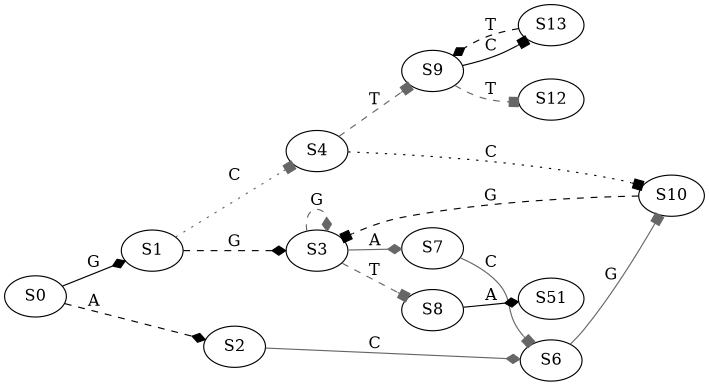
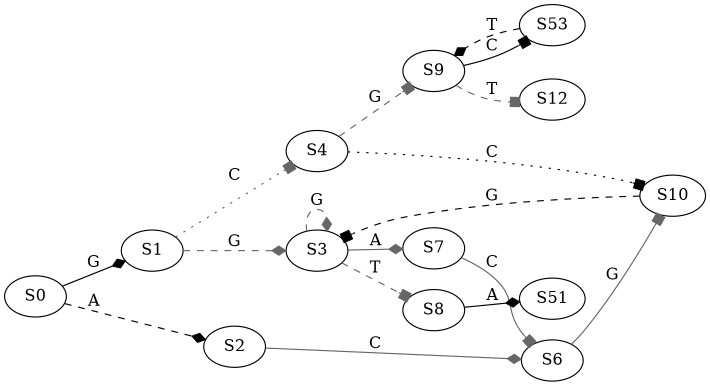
node "S13": label "S13" -> "S53"
edge "S4" -> "S9": label "T" -> "G"
edge "S1" -> "S3": color black -> gray40
